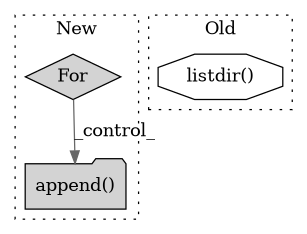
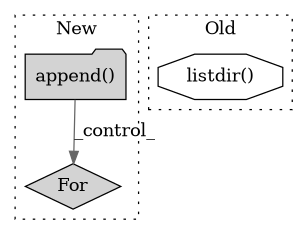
edge "For" -> "append()": reversed
